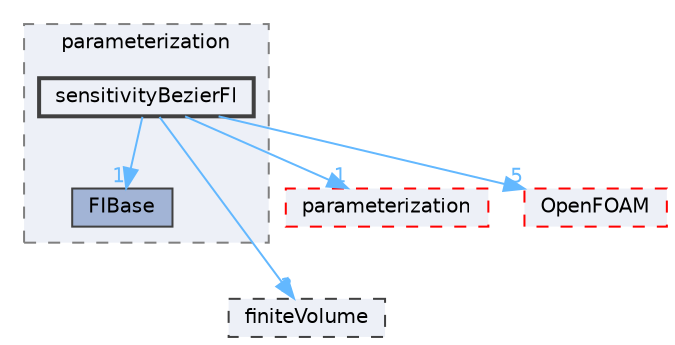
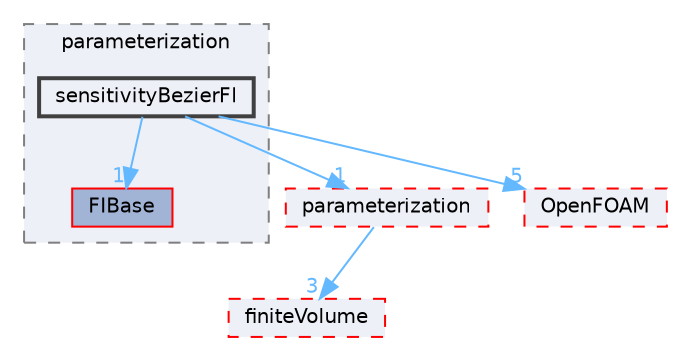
edge "sensitivityBezierFI" -> "finiteVolume": now "parameterization" -> "finiteVolume"
node "FIBase": color grey25 -> red
node "finiteVolume": color grey25 -> red
